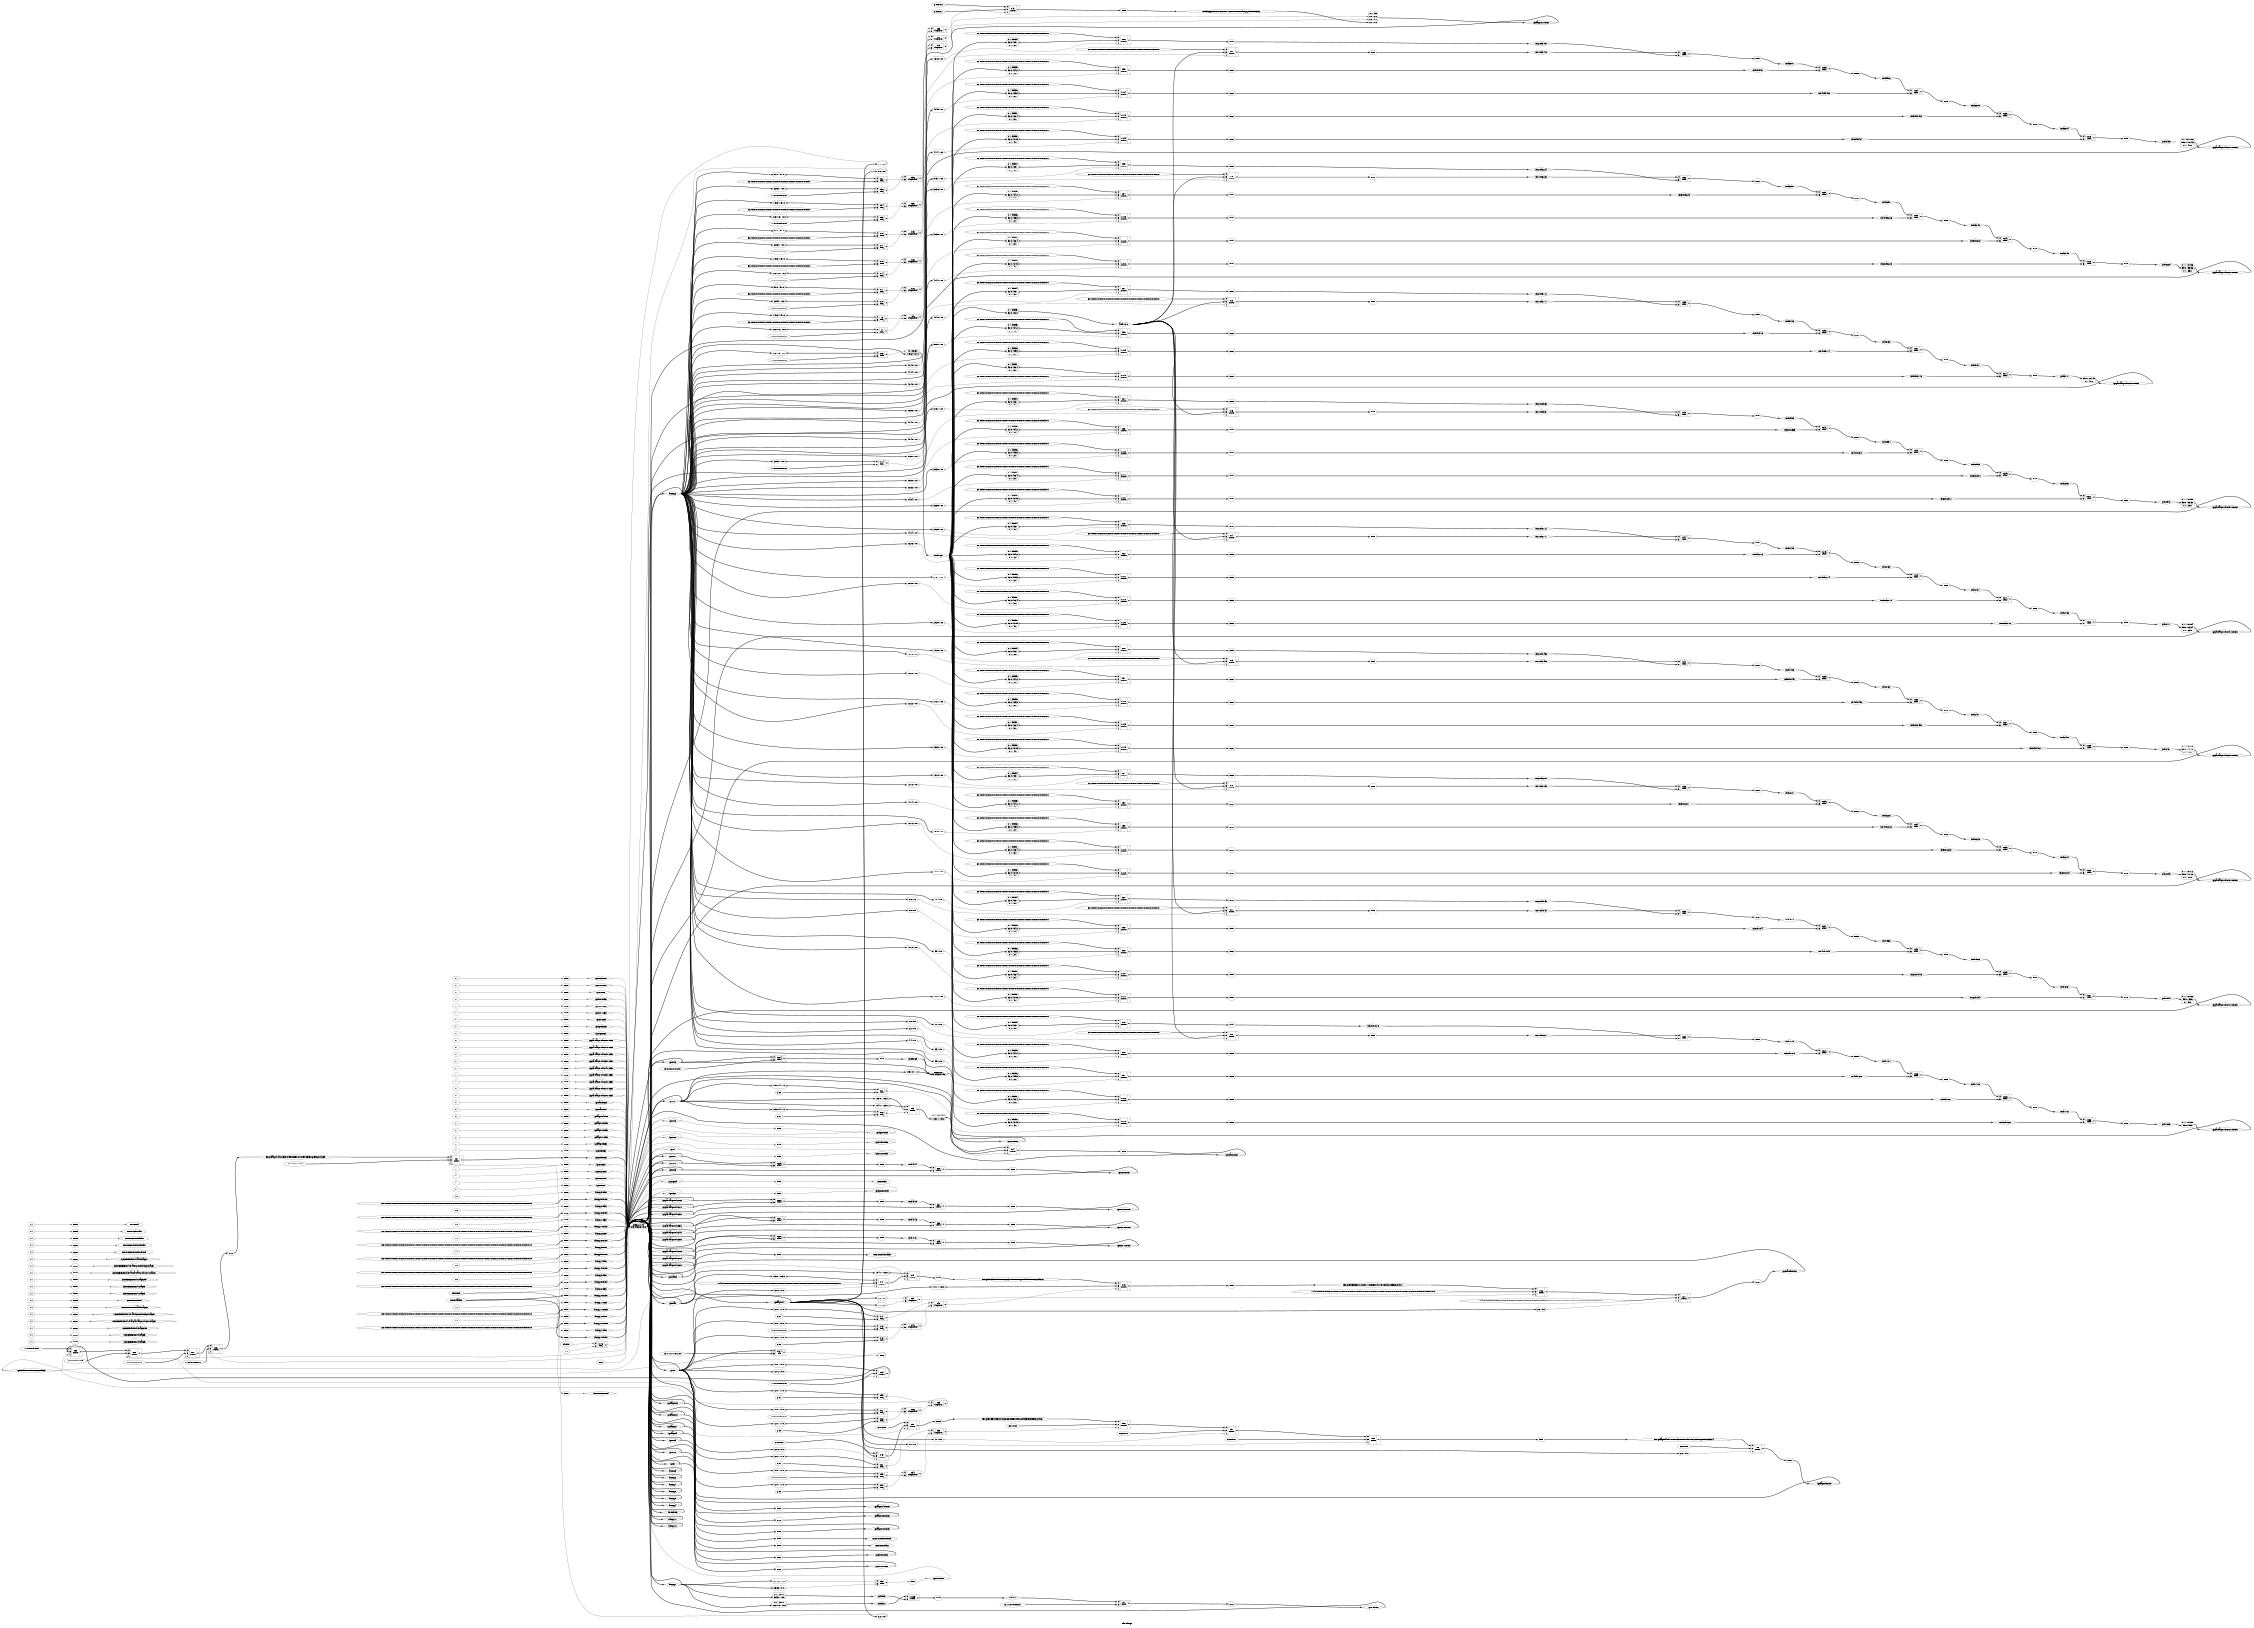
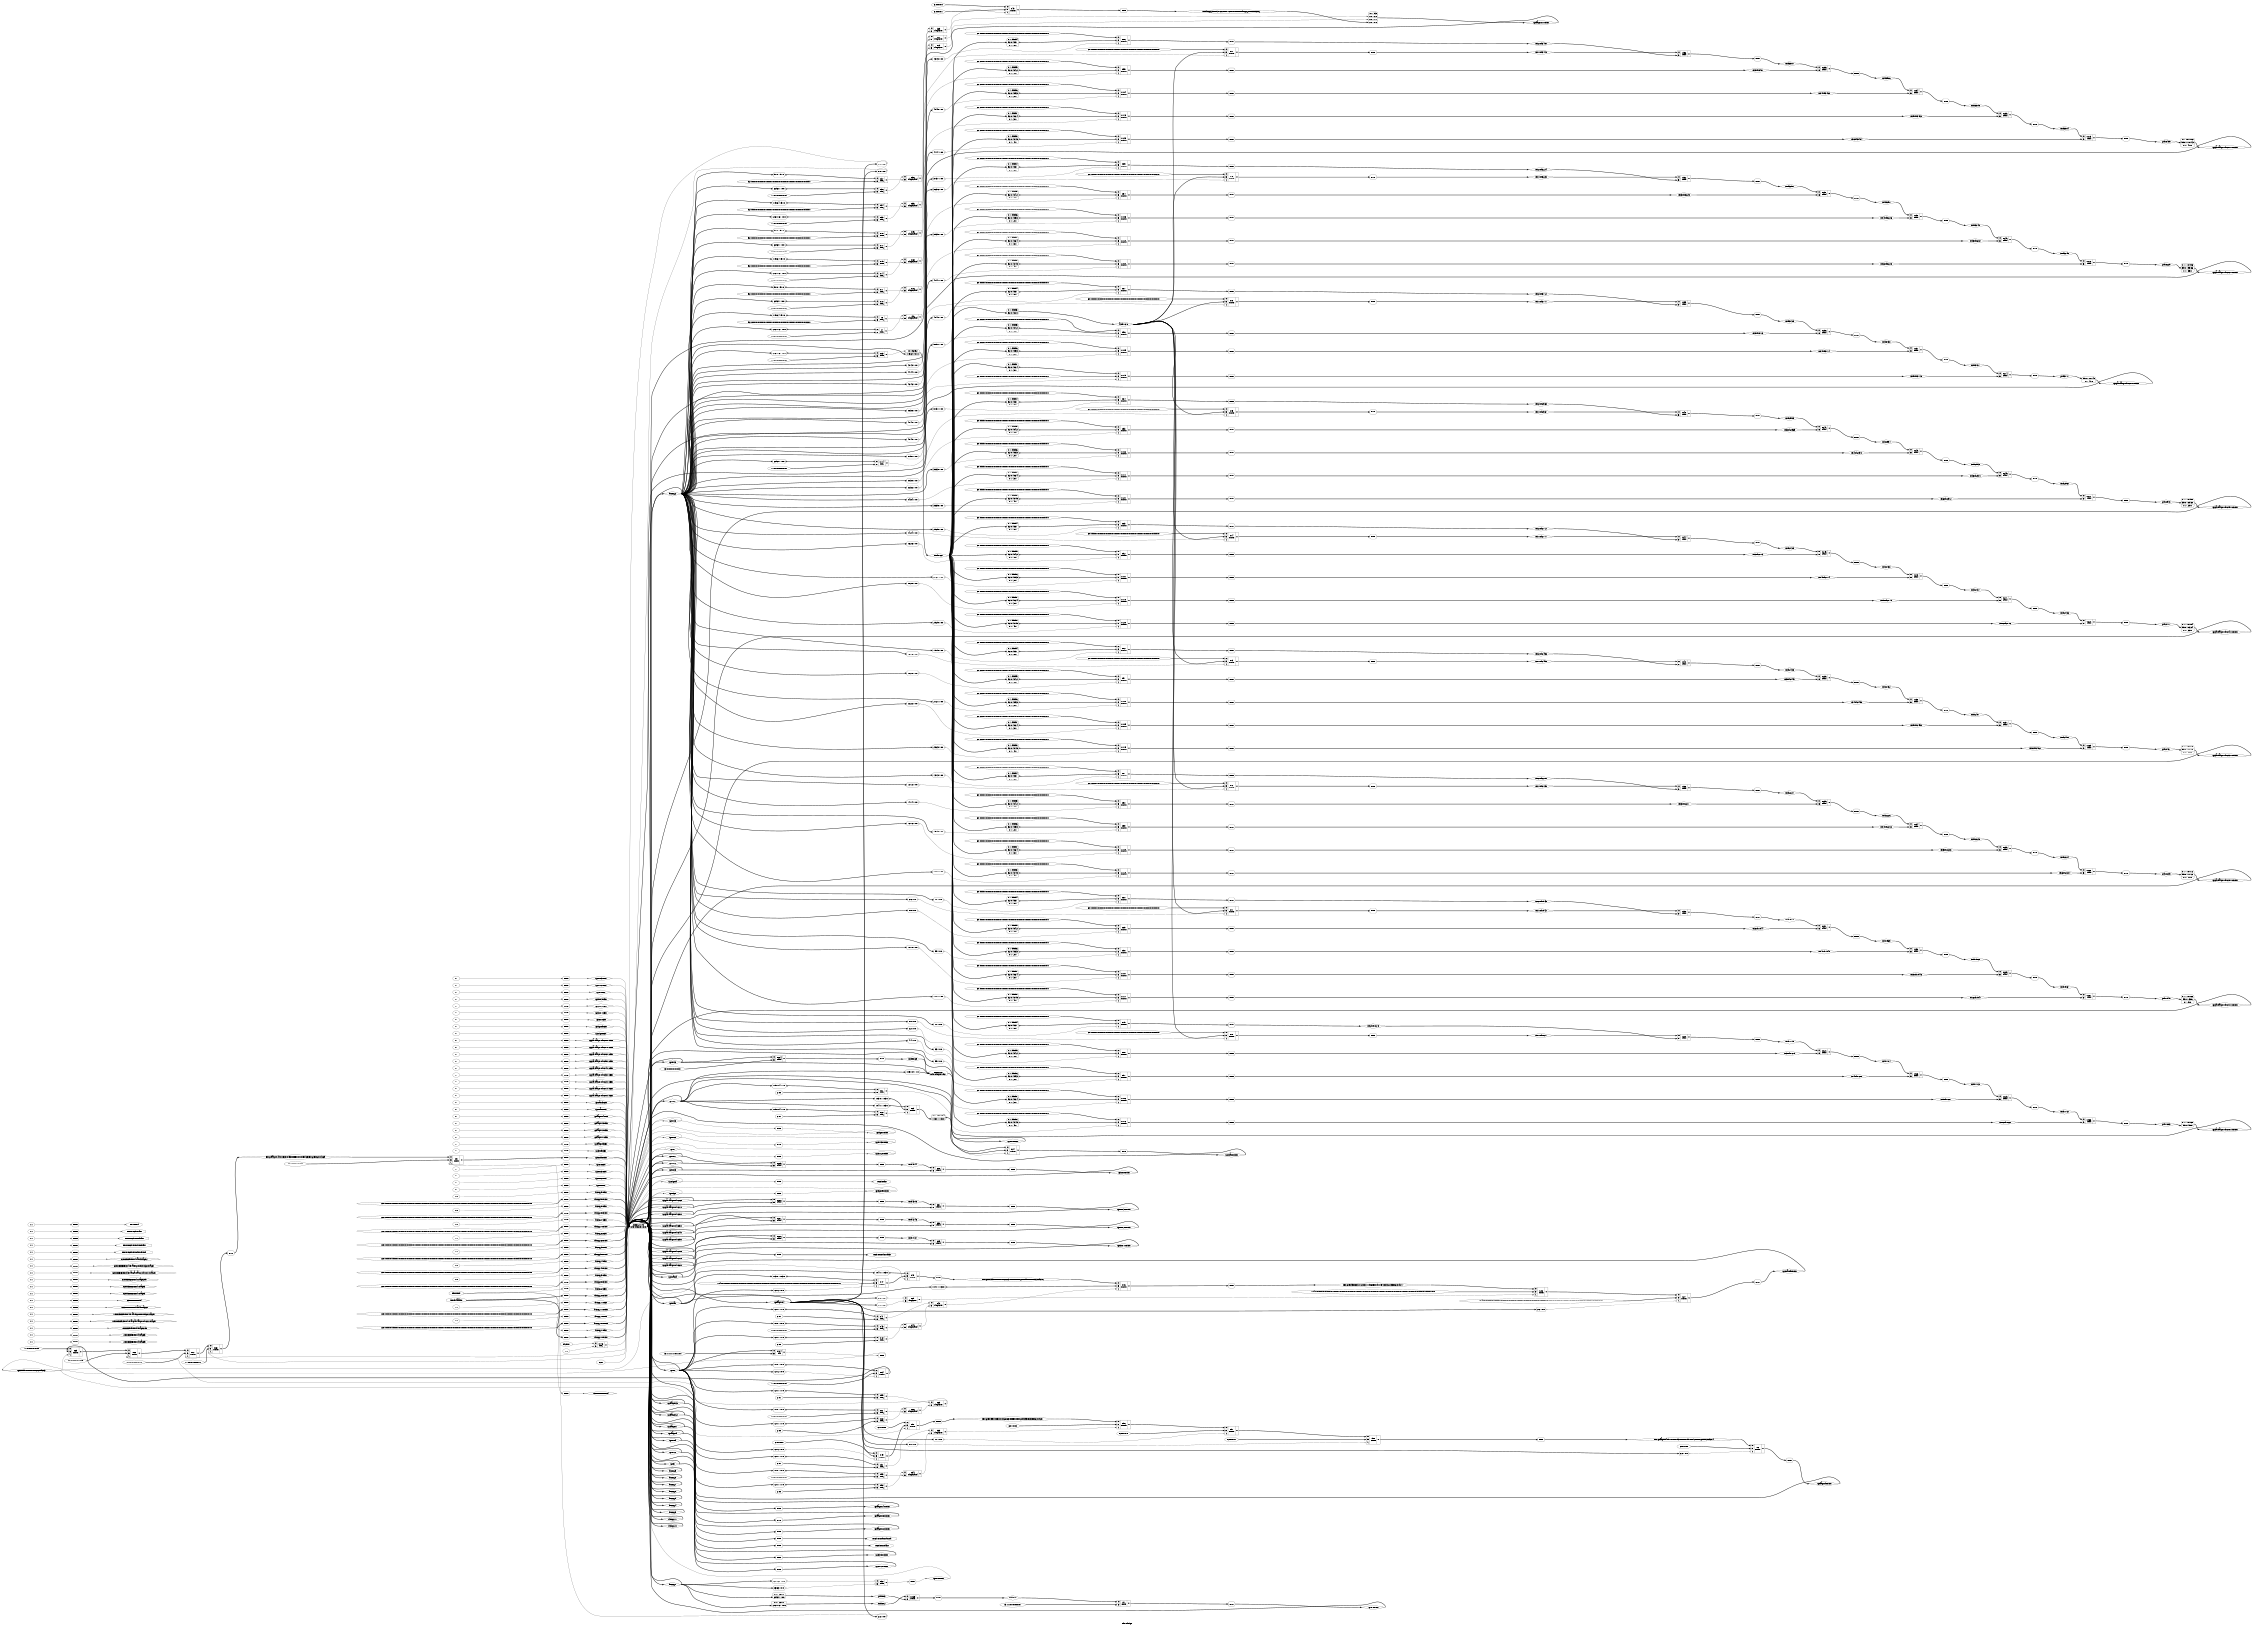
edge "y__h3485" -> "0 -> 107:102": added
node "d_receive3": label "d_receive3" -> "d_copy3"
